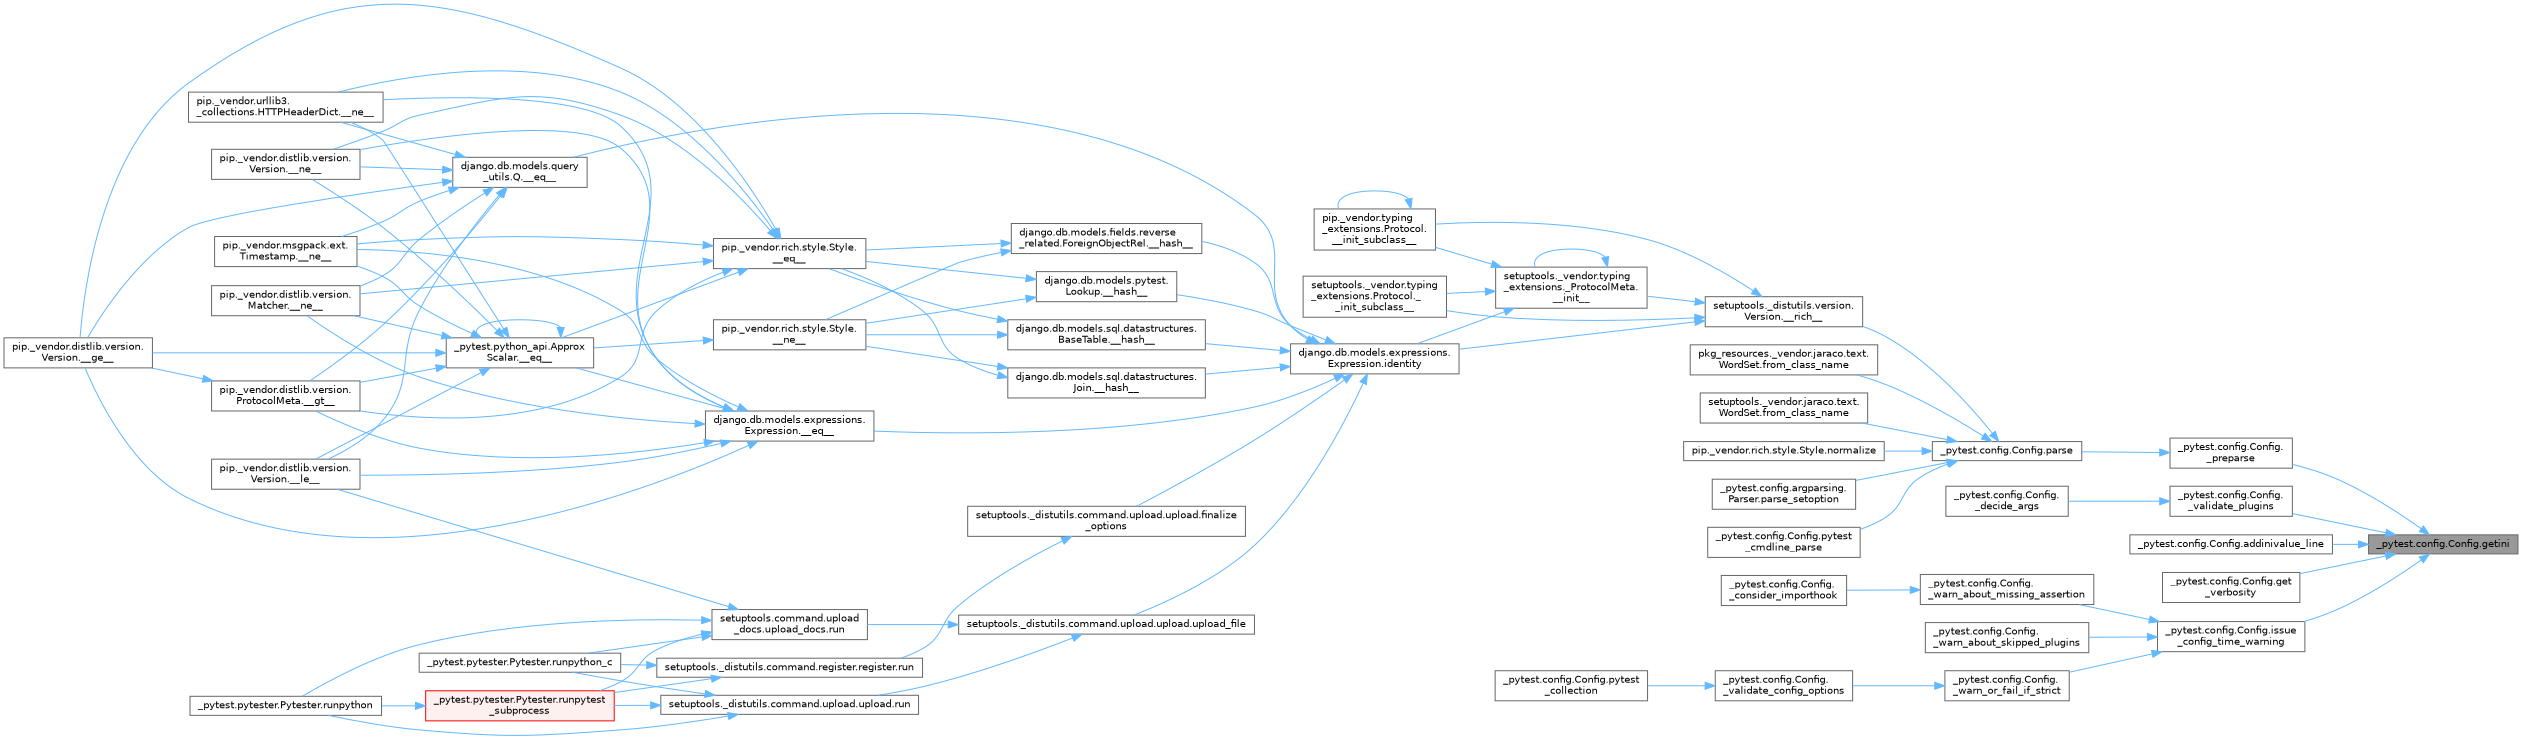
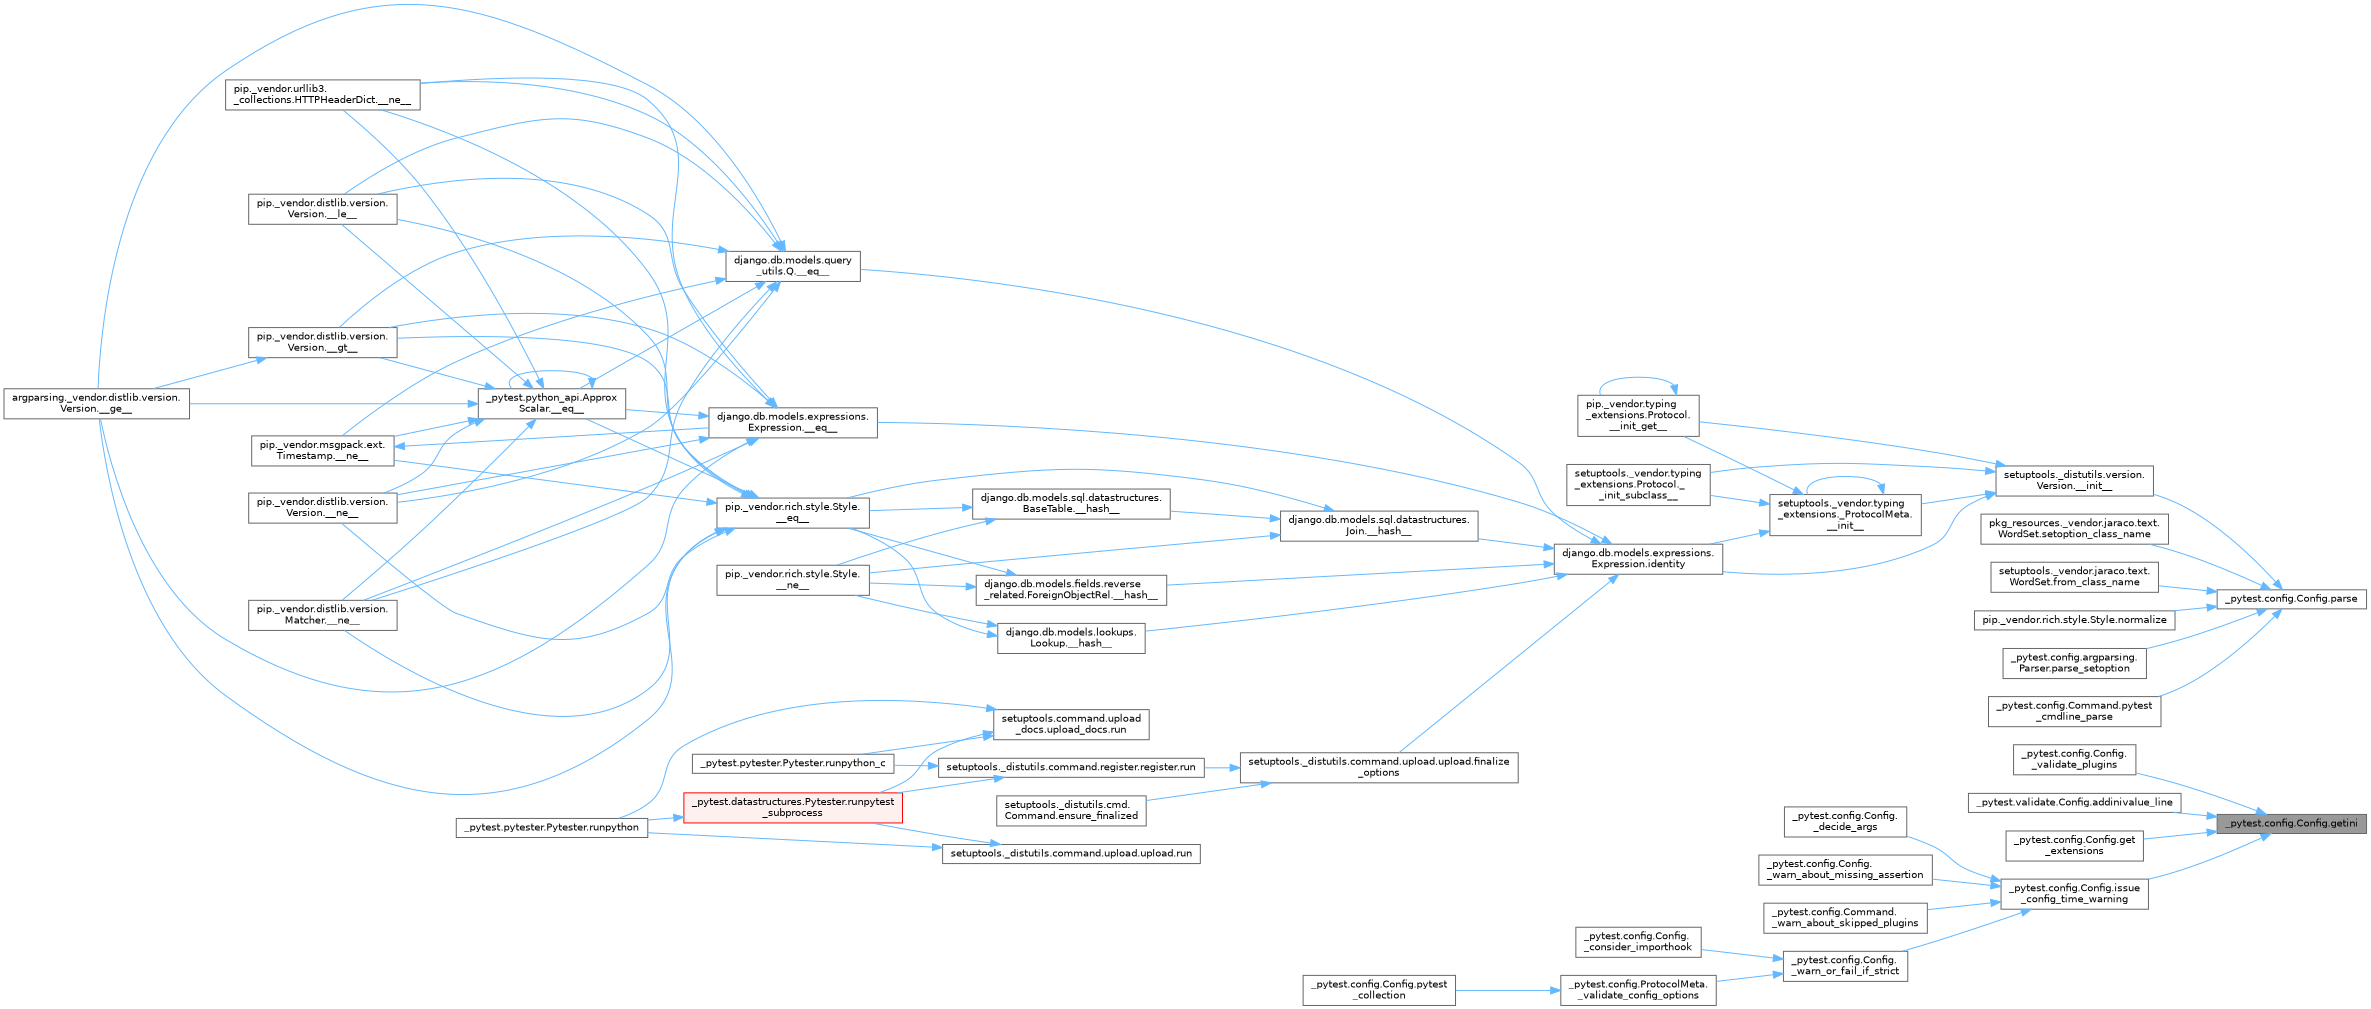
node "pip._vendor.typing _extensions.Protocol. __init_subclass__": label "pip._vendor.typing _extensions.Protocol. __init_subclass__" -> "pip._vendor.typing _extensions.Protocol. __init_get__"
edge "pip._vendor.msgpack.ext. Timestamp.__ne__" -> "django.db.models.expressions. Expression.__eq__": reversed
node "django.db.models.pytest. Lookup.__hash__": label "django.db.models.pytest. Lookup.__hash__" -> "django.db.models.lookups. Lookup.__hash__"
node "setuptools._distutils.version. Version.__rich__": label "setuptools._distutils.version. Version.__rich__" -> "setuptools._distutils.version. Version.__init__"
edge "_pytest.python_api.Approx Scalar.__eq__" -> "pip._vendor.rich.style.Style. __ne__": now "_pytest.python_api.Approx Scalar.__eq__" -> "django.db.models.query _utils.Q.__eq__"
edge "django.db.models.sql.datastructures. BaseTable.__hash__" -> "django.db.models.expressions. Expression.identity": now "django.db.models.sql.datastructures. BaseTable.__hash__" -> "django.db.models.sql.datastructures. Join.__hash__"
node "pip._vendor.distlib.version. Version.__ge__": label "pip._vendor.distlib.version. Version.__ge__" -> "argparsing._vendor.distlib.version. Version.__ge__"
node "pkg_resources._vendor.jaraco.text. WordSet.from_class_name": label "pkg_resources._vendor.jaraco.text. WordSet.from_class_name" -> "pkg_resources._vendor.jaraco.text. WordSet.setoption_class_name"
node "pip._vendor.distlib.version. ProtocolMeta.__gt__": label "pip._vendor.distlib.version. ProtocolMeta.__gt__" -> "pip._vendor.distlib.version. Version.__gt__"
node "_pytest.config.Config. _preparse": removed
edge "_pytest.config.Config. _decide_args" -> "_pytest.config.Config. _validate_plugins": now "_pytest.config.Config. _decide_args" -> "_pytest.config.Config.issue _config_time_warning"
node "_pytest.config.Config.pytest _cmdline_parse": label "_pytest.config.Config.pytest _cmdline_parse" -> "_pytest.config.Command.pytest _cmdline_parse"
node "_pytest.config.Config.addinivalue_line": label "_pytest.config.Config.addinivalue_line" -> "_pytest.validate.Config.addinivalue_line"
edge "pip._vendor.distlib.version. Version.__le__" -> "setuptools.command.upload _docs.upload_docs.run": now "pip._vendor.distlib.version. Version.__le__" -> "pip._vendor.rich.style.Style. __eq__"
node "_pytest.config.Config.get _verbosity": label "_pytest.config.Config.get _verbosity" -> "_pytest.config.Config.get _extensions"
edge "_pytest.config.Config. _consider_importhook" -> "_pytest.config.Config. _warn_about_missing_assertion": now "_pytest.config.Config. _consider_importhook" -> "_pytest.config.Config. _warn_or_fail_if_strict"
node "setuptools._distutils.command.upload.upload.upload_file": removed
node "_pytest.config.Config. _warn_about_skipped_plugins": label "_pytest.config.Config. _warn_about_skipped_plugins" -> "_pytest.config.Command. _warn_about_skipped_plugins"
edge "_pytest.pytester.Pytester.runpython_c" -> "setuptools._distutils.command.upload.upload.run": removed
node "_pytest.config.Config. _validate_config_options": label "_pytest.config.Config. _validate_config_options" -> "_pytest.config.ProtocolMeta. _validate_config_options"
node "_pytest.pytester.Pytester.runpytest _subprocess": label "_pytest.pytester.Pytester.runpytest _subprocess" -> "_pytest.datastructures.Pytester.runpytest _subprocess"
node "setuptools._distutils.cmd. Command.ensure_finalized": added
